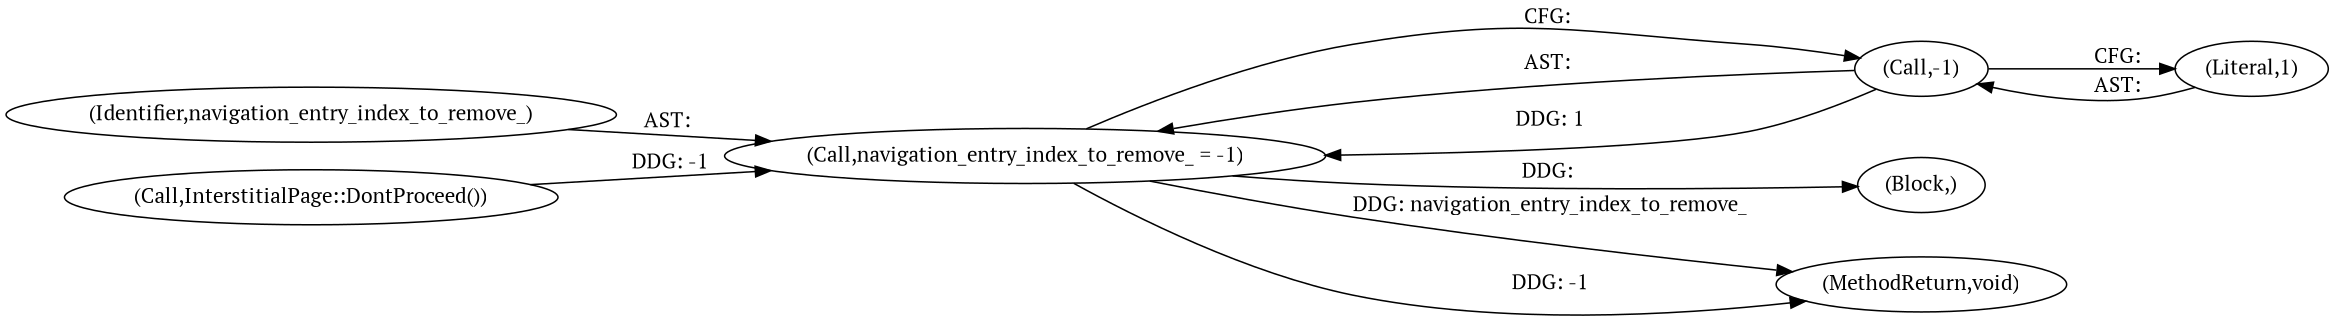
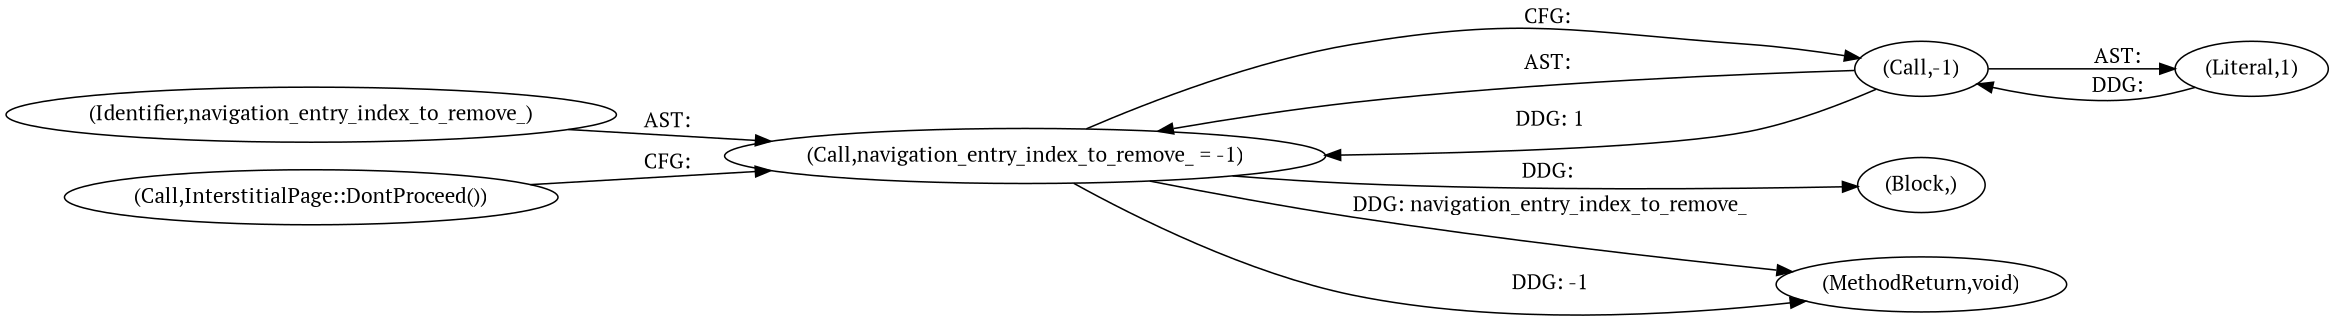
edge "(Call,-1)" -> "(Literal,1)": label "CFG: " -> "AST: "
edge "(Literal,1)" -> "(Call,-1)": label "AST: " -> "DDG: "
edge "(Call,InterstitialPage::DontProceed())" -> "(Call,navigation_entry_index_to_remove_ = -1)": label "DDG: -1" -> "CFG: "
